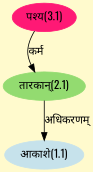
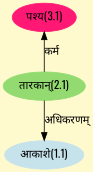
edge "पश्य(3.1)" -> "तारकान्(2.1)": reversed
